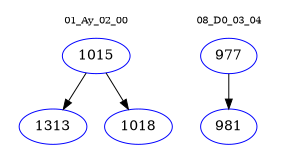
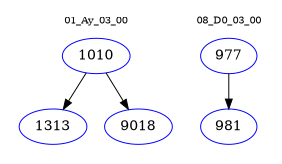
cluster "01_Ay_02_00": label "01_Ay_02_00" -> "01_Ay_03_00"
cluster "08_D0_03_04": label "08_D0_03_04" -> "08_D0_03_00"
node "1015": label "1015" -> "1010"
node "1018": label "1018" -> "9018"
